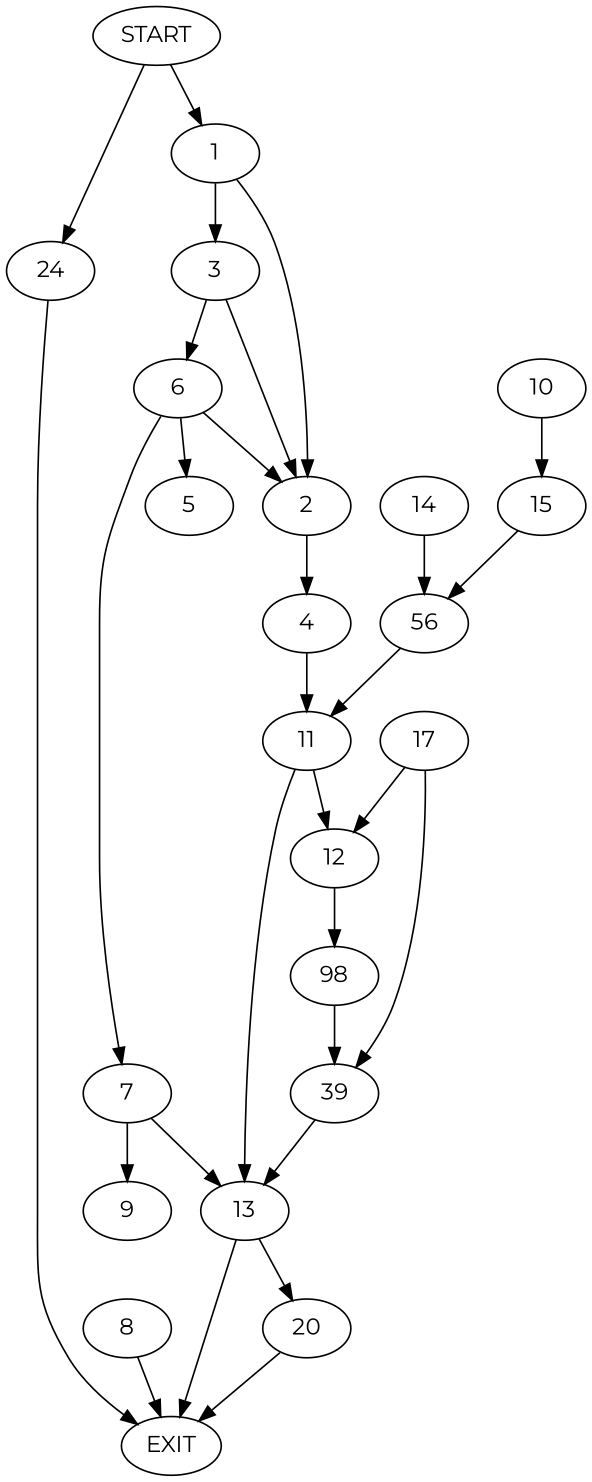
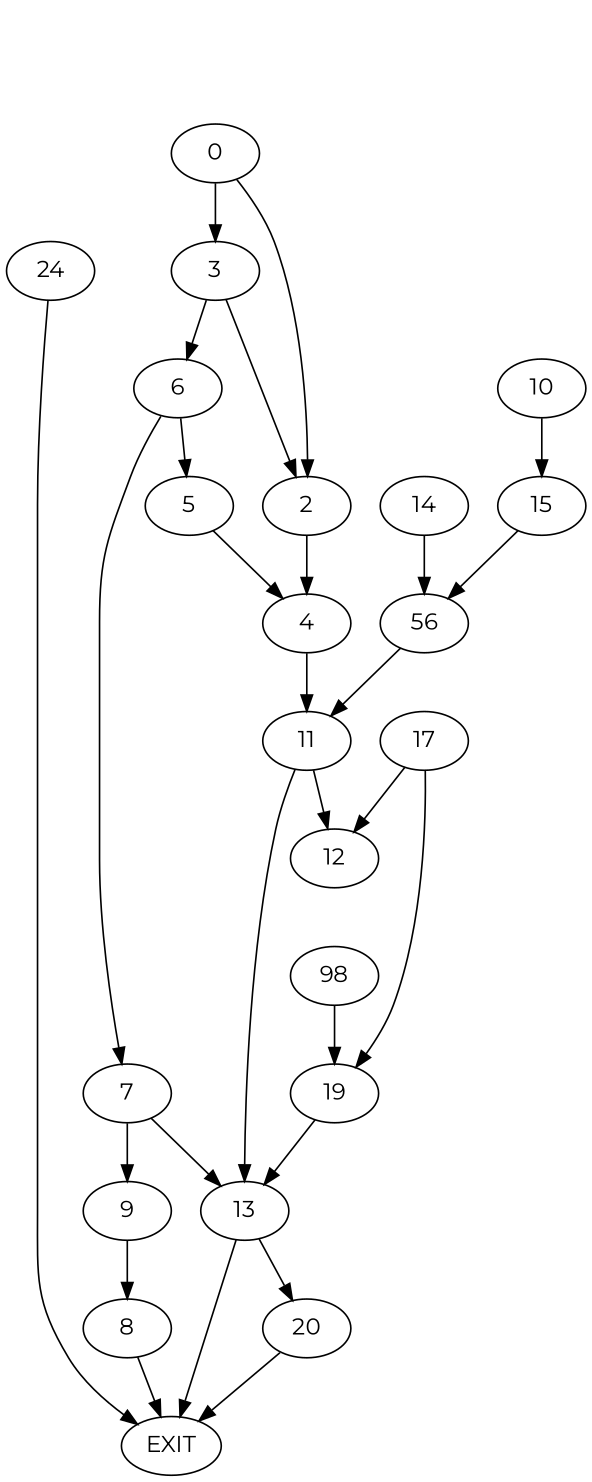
node "START": removed
node "1": label "1" -> "0"
edge "6" -> "2": removed
edge "5" -> "4": added
edge "12" -> "98": removed
node "39": label "39" -> "19"
edge "9" -> "8": added
